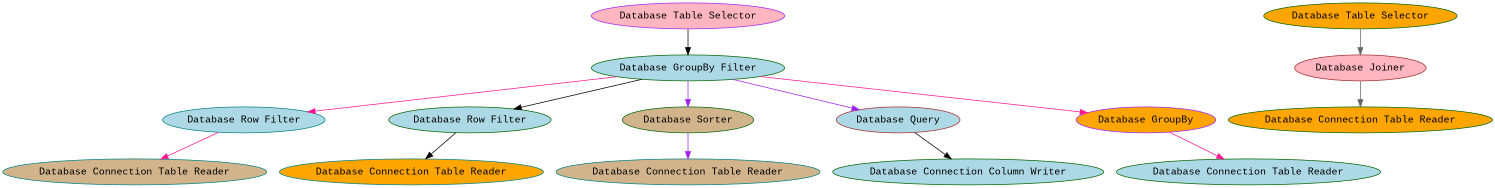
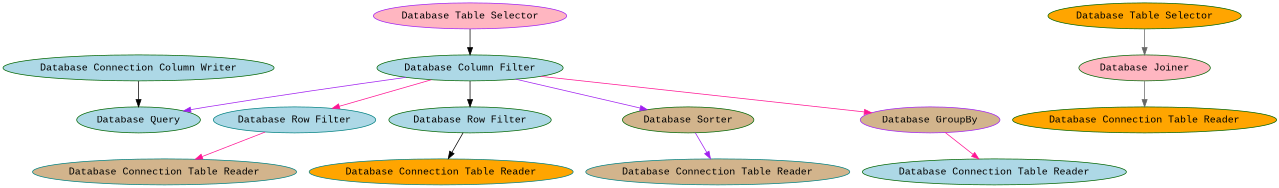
node "Database GroupBy Filter": label "Database GroupBy Filter" -> "Database Column Filter"
node "Database Joiner": color brown -> darkgreen
node "Database Query": color brown -> darkgreen
node "Database GroupBy": fillcolor orange -> tan
edge "Database Query" -> "Database Connection Column Writer": reversed
